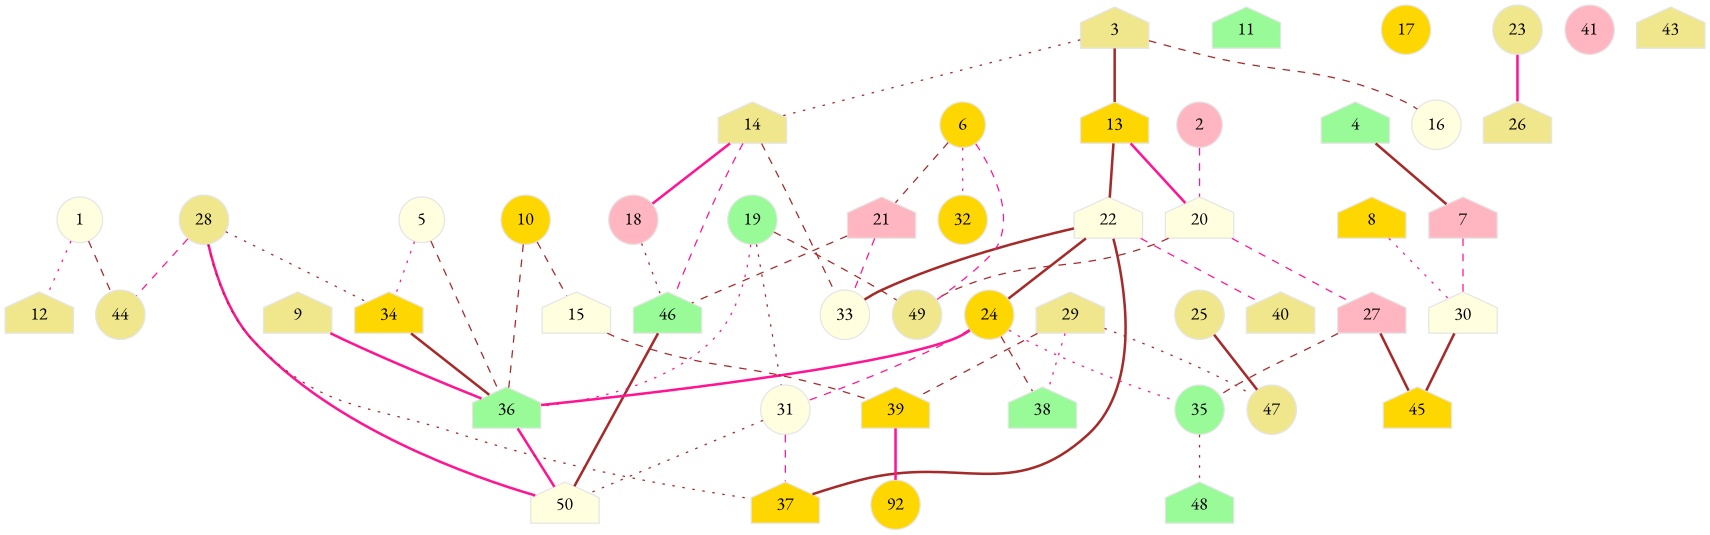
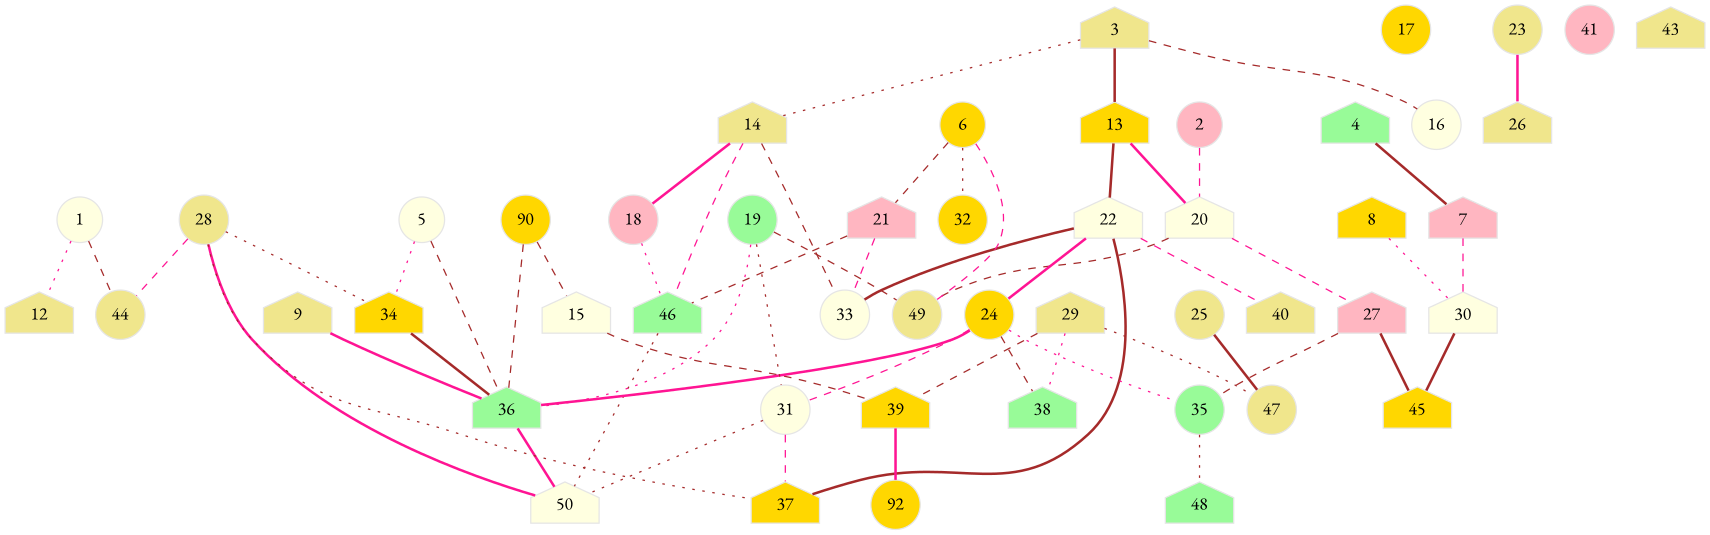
node "11": removed
edge "6" -- "32": color deeppink -> brown
node "10": label "10" -> "90"
edge "18" -- "46": color brown -> deeppink
edge "22" -- "24": color brown -> deeppink
edge "46" -- "50": style bold -> dotted
